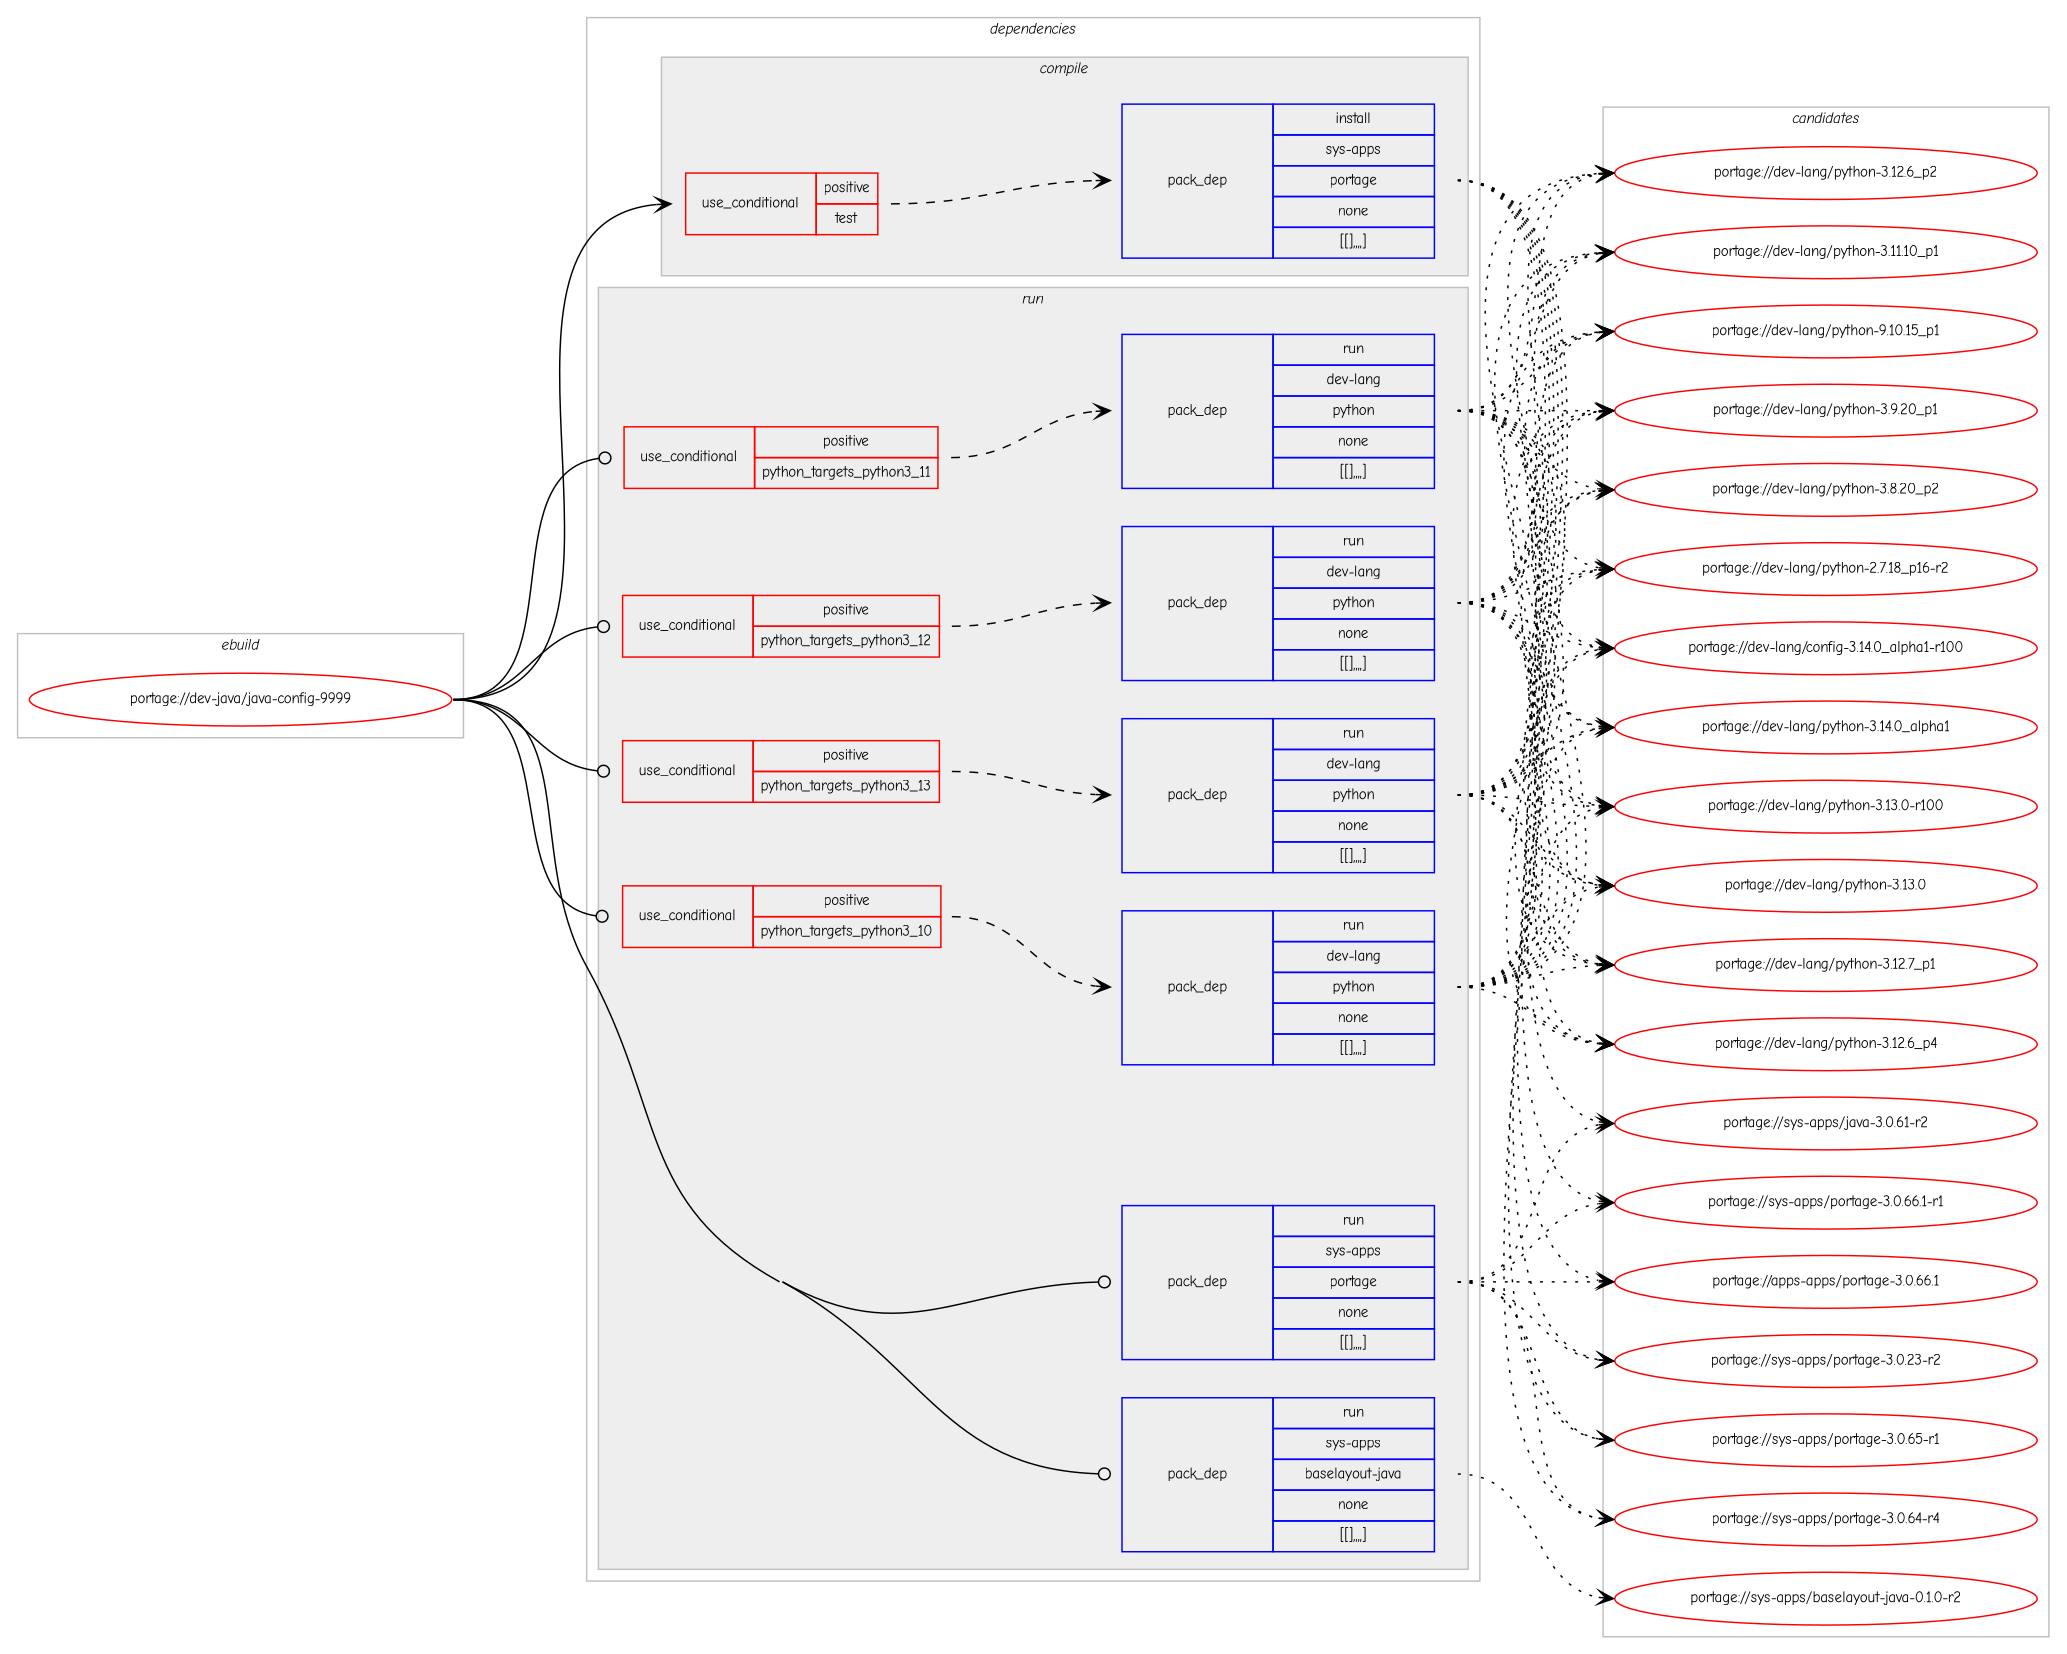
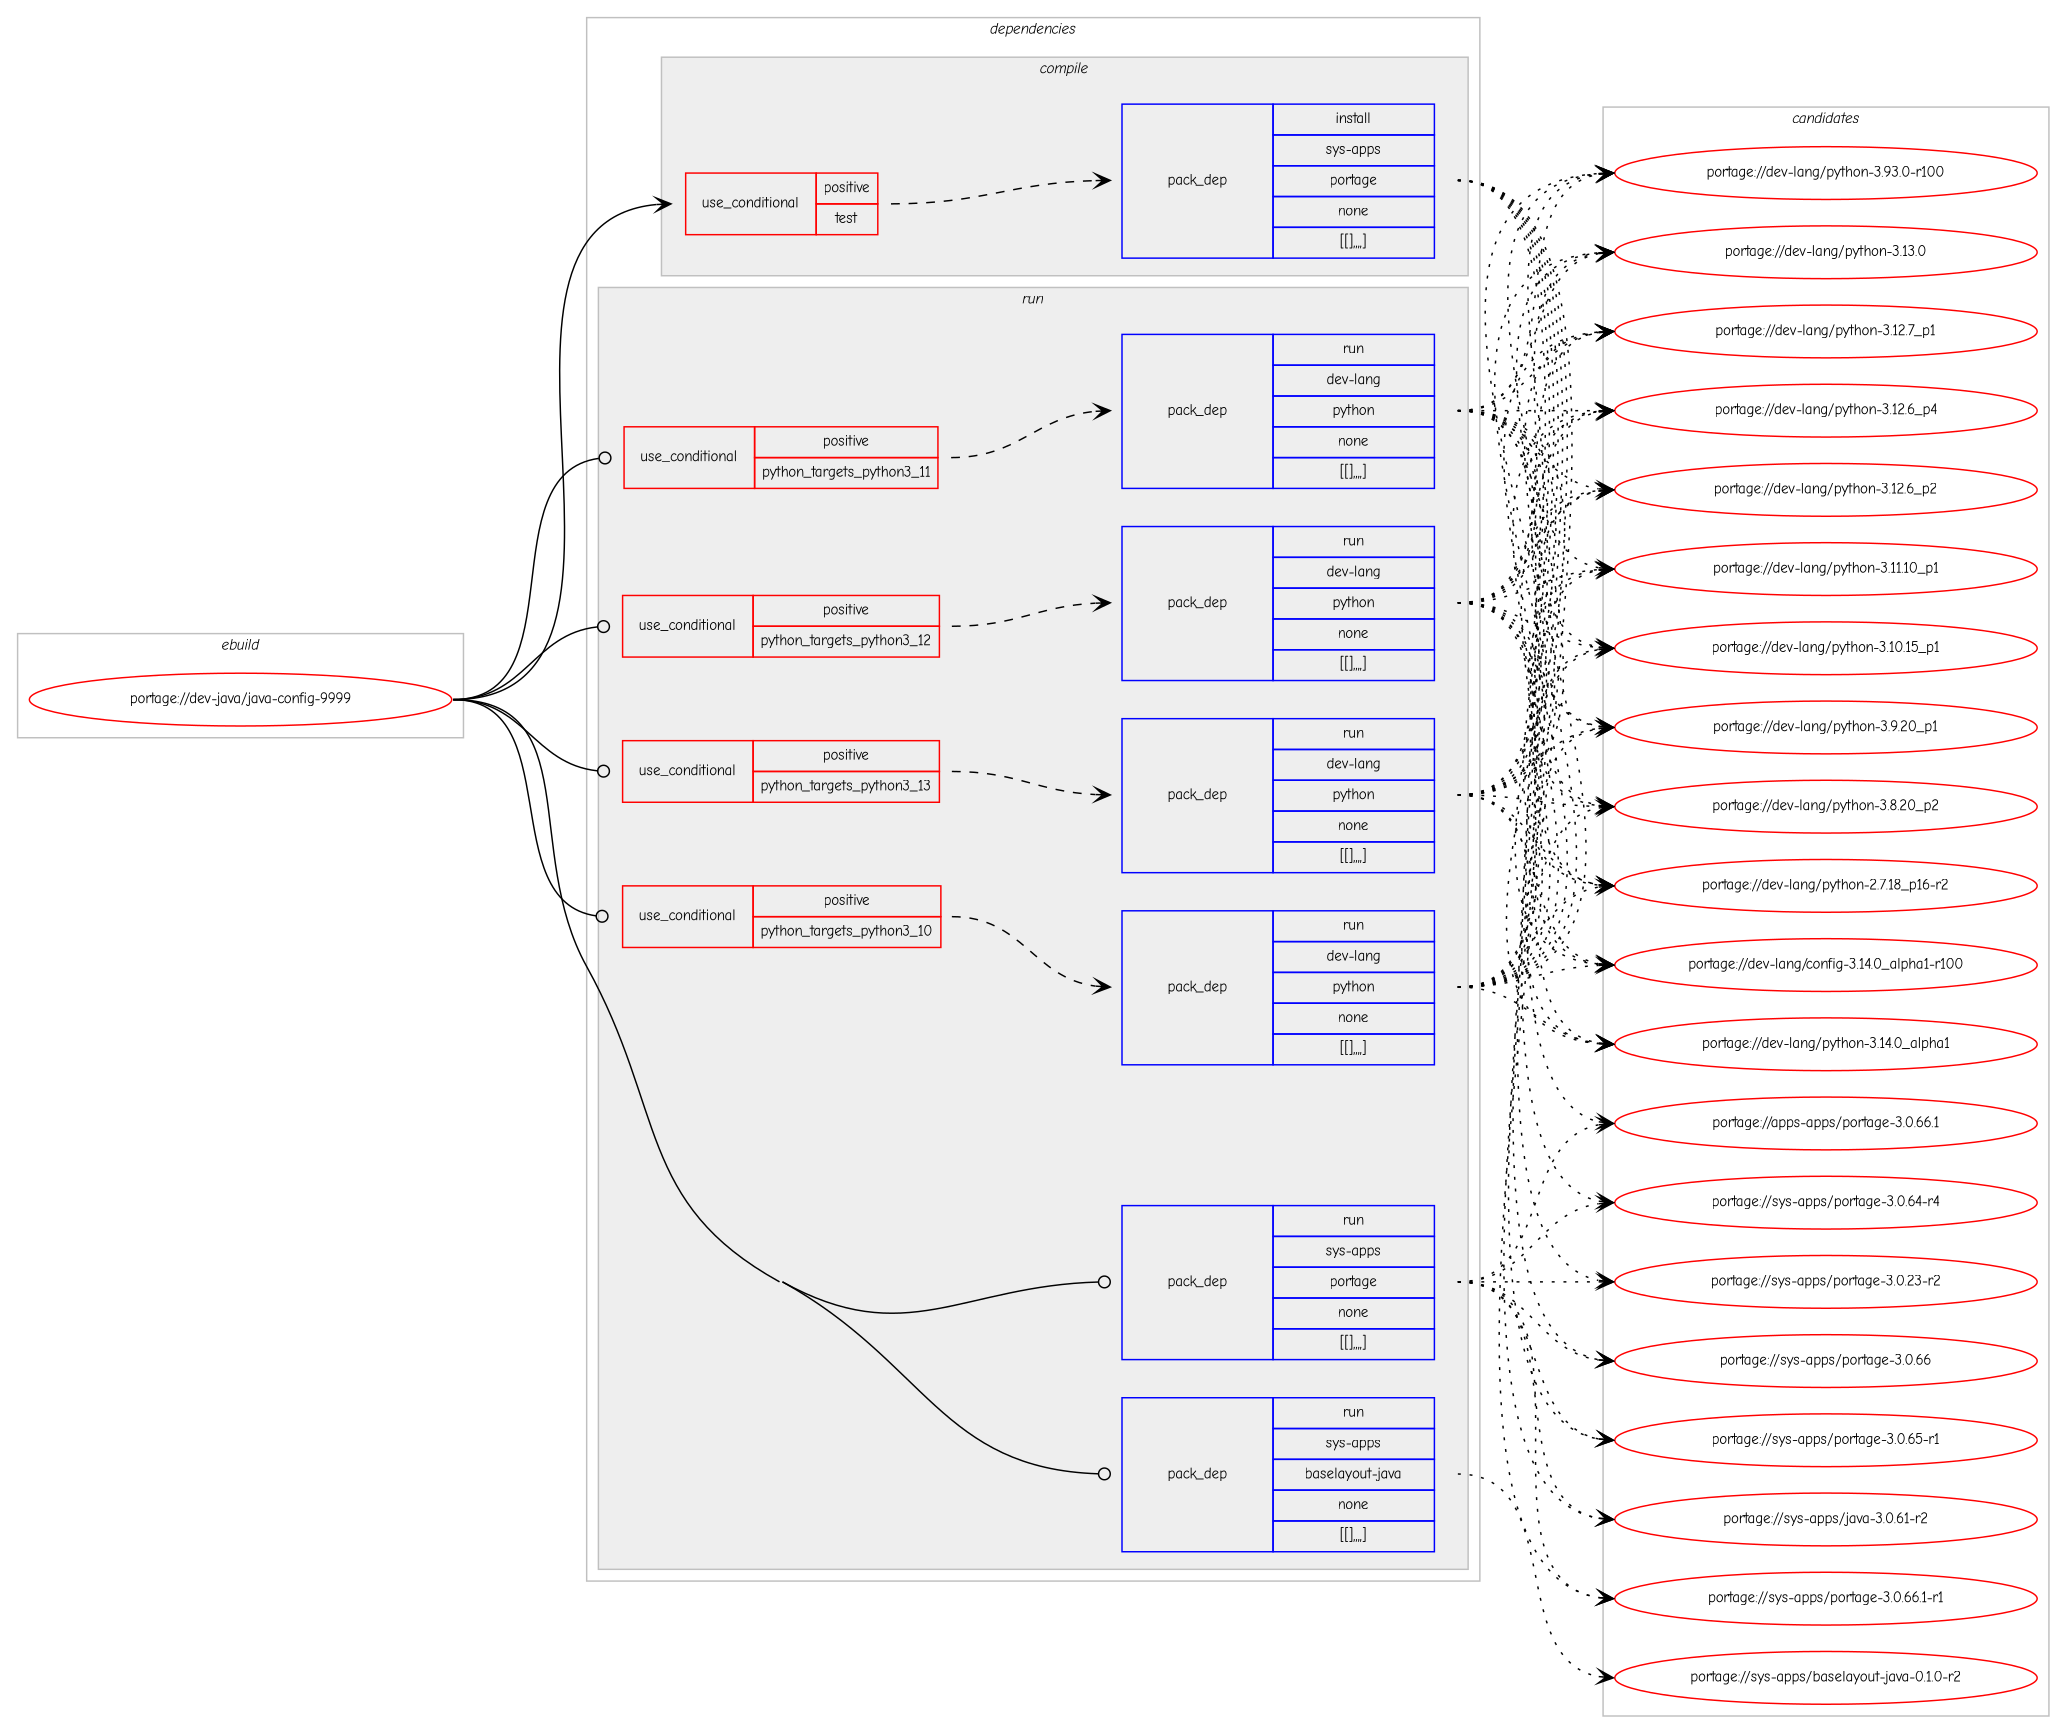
node "portage://dev-lang/python-9.10.15_p1": label "portage://dev-lang/python-9.10.15_p1" -> "portage://dev-lang/python-3.10.15_p1"
node "portage://dev-lang/python-3.13.0-r100": label "portage://dev-lang/python-3.13.0-r100" -> "portage://dev-lang/python-3.93.0-r100"
node "portage://sys-apps/portage-3.0.66": added
